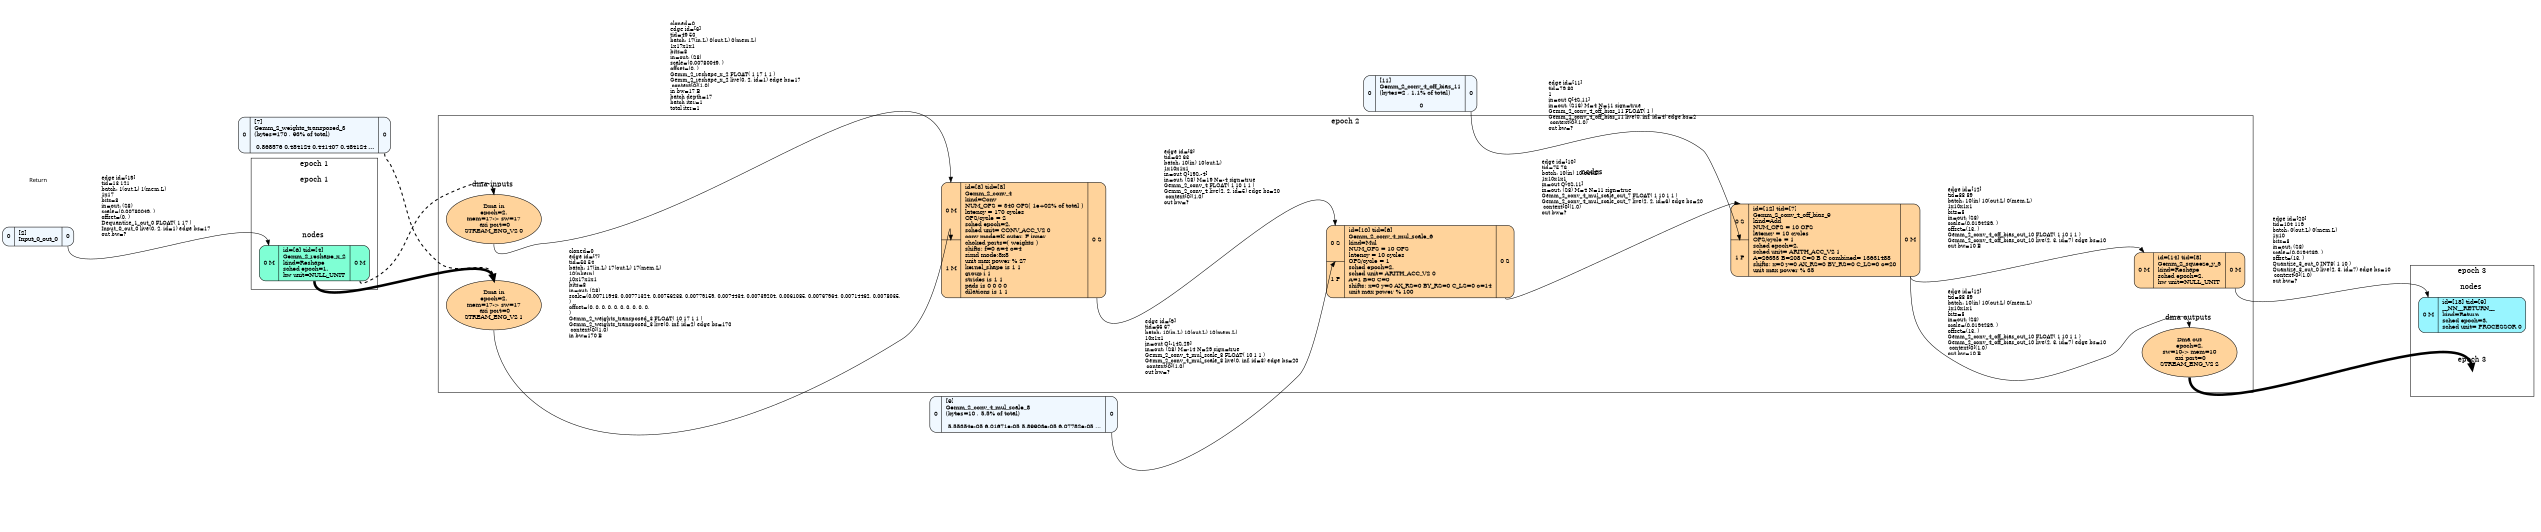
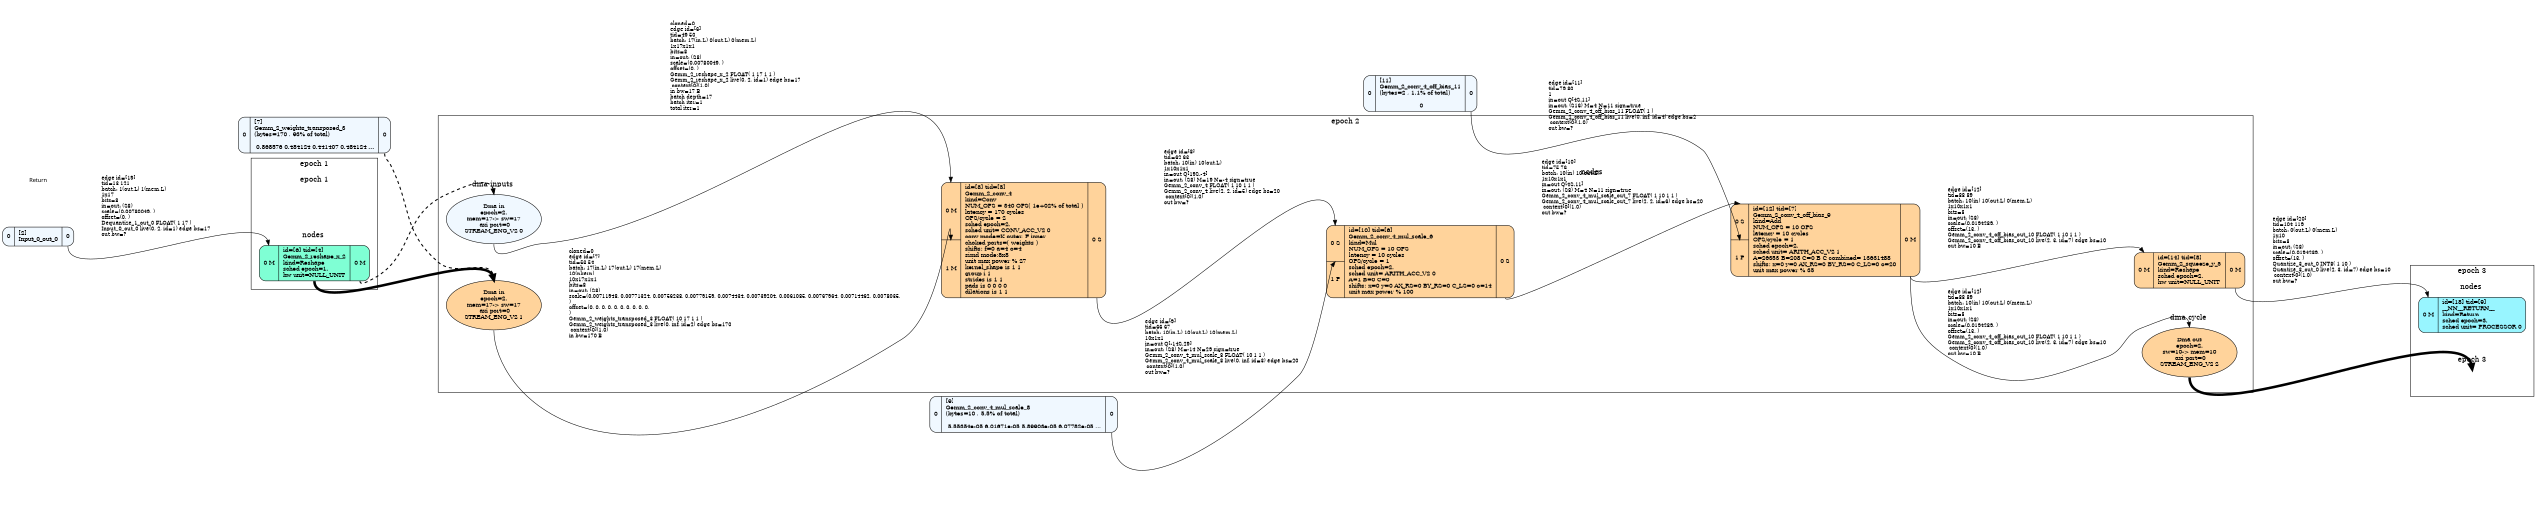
node "Dma in epoch=2. mem=17-> sw=17 axi port=0 STREAM_ENG_V2 0": fillcolor burlywood1 -> aliceblue
cluster "dma outputs ": label "dma outputs " -> "dma cycle "
